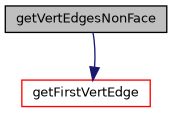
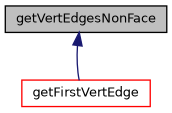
edge "getVertEdgesNonFace" -> "getFirstVertEdge": reversed
